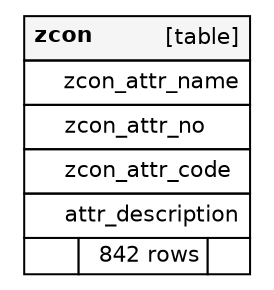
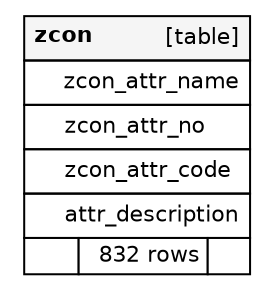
node "zcon": text "842 rows" -> "832 rows"
